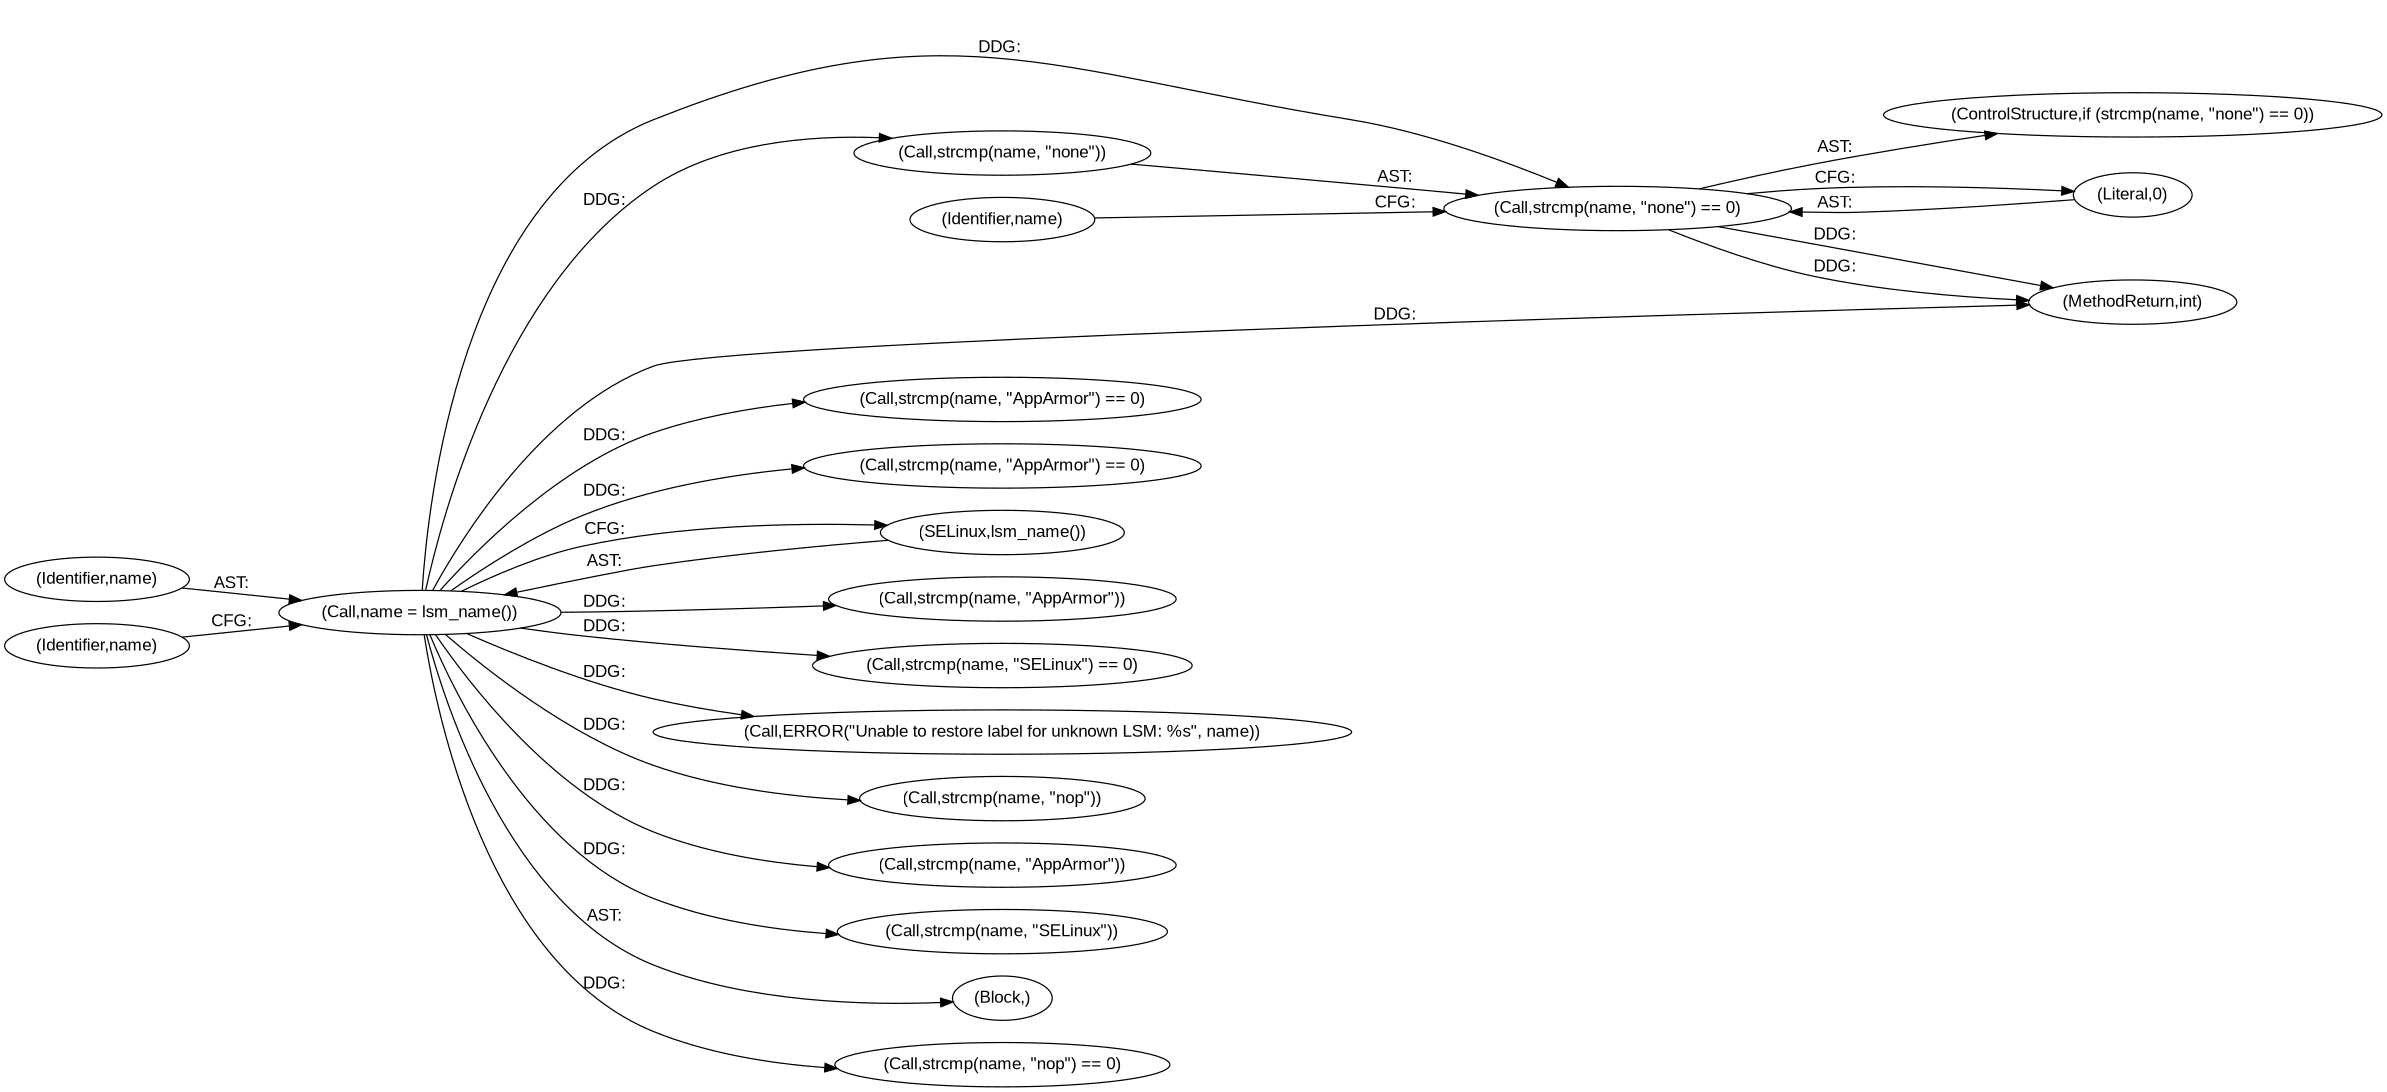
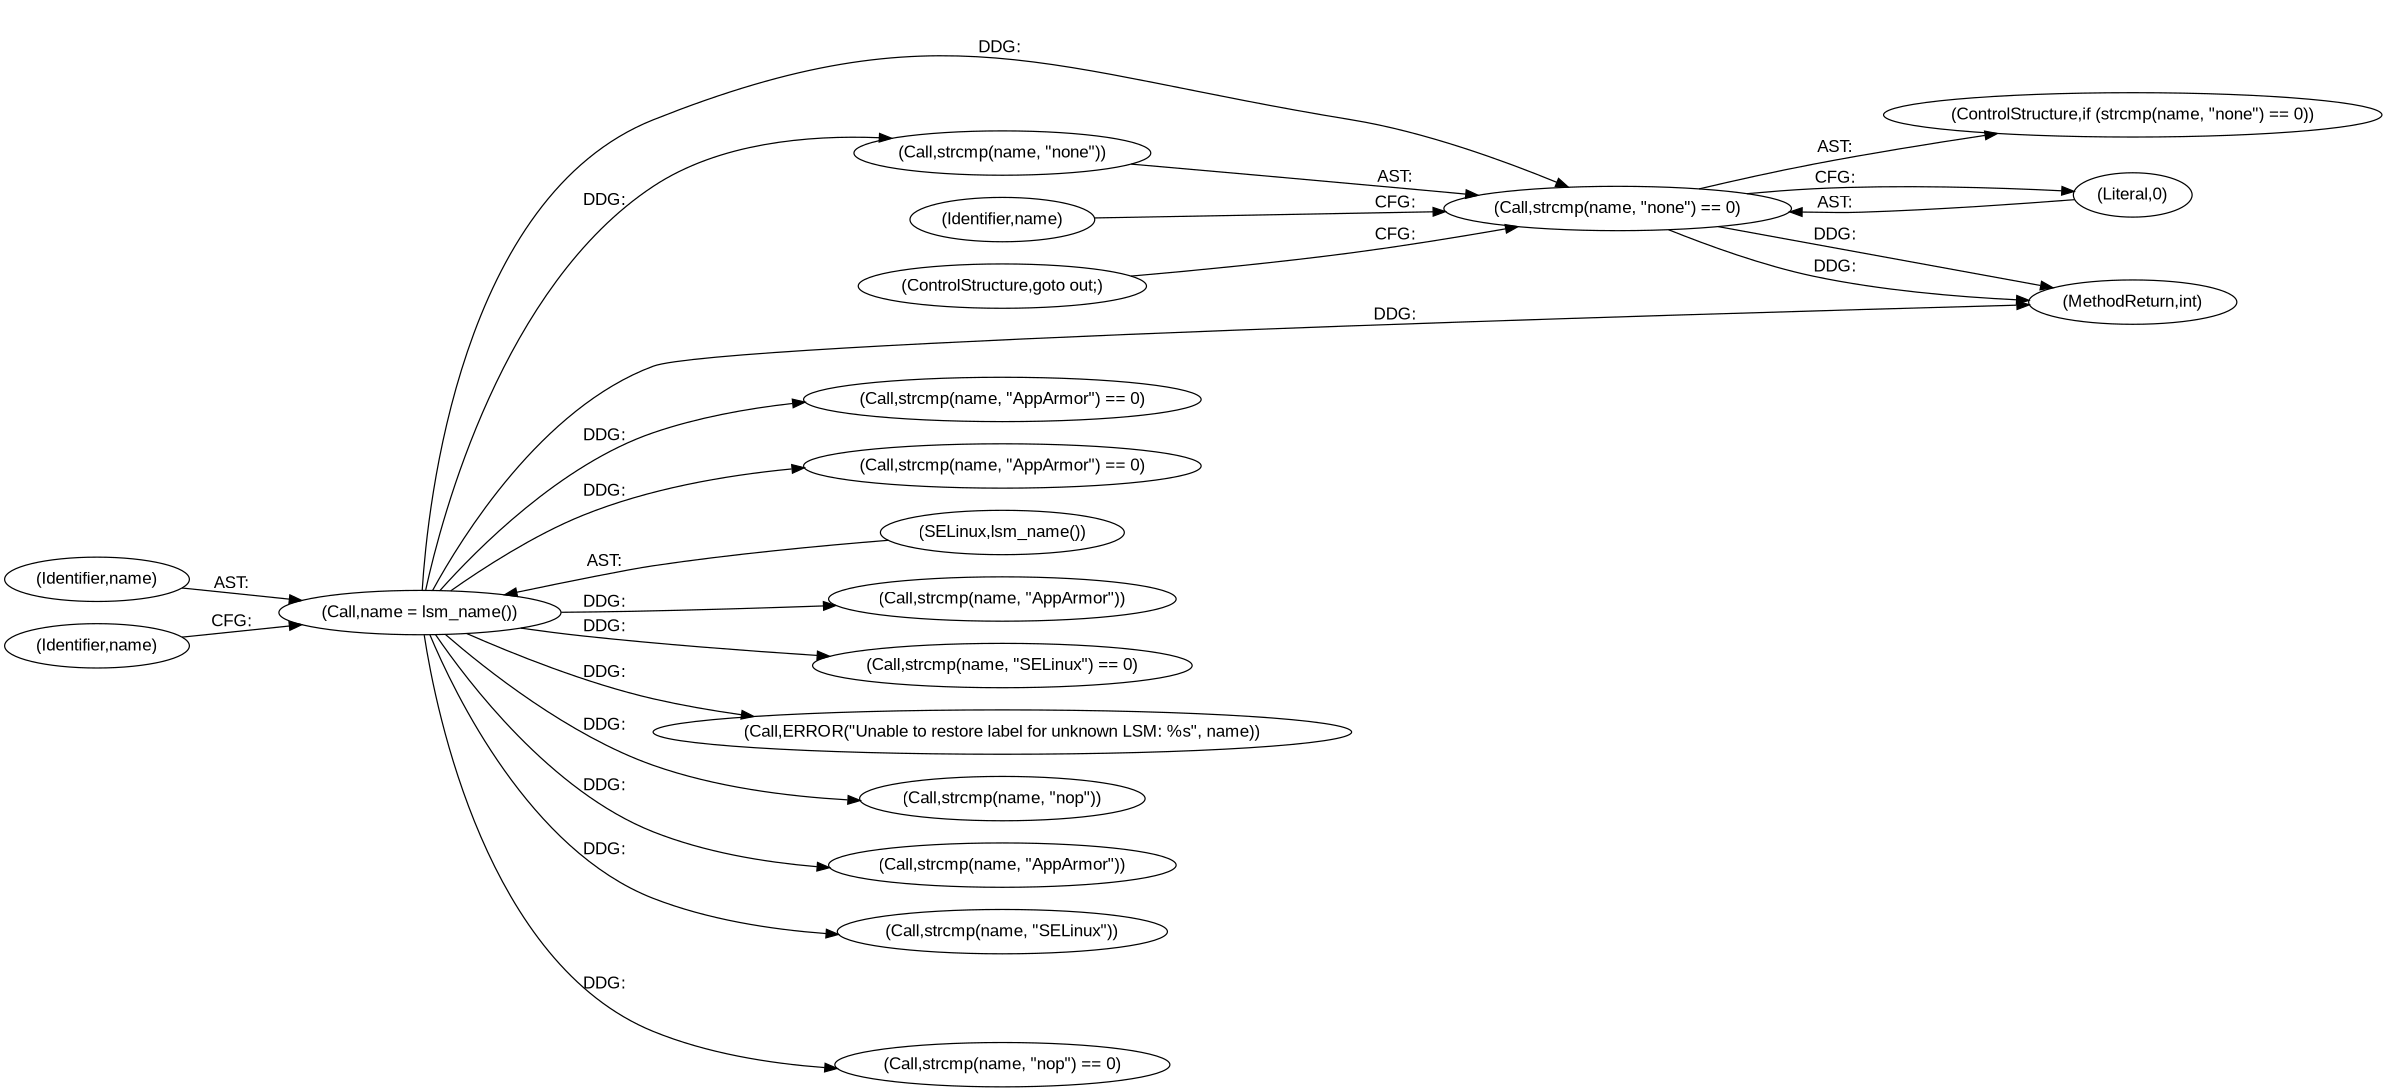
node "(ControlStructure,goto out;)": added
edge "(Call,name = lsm_name())" -> "(SELinux,lsm_name())": removed, label "CFG:"
node "(Block,)": removed
